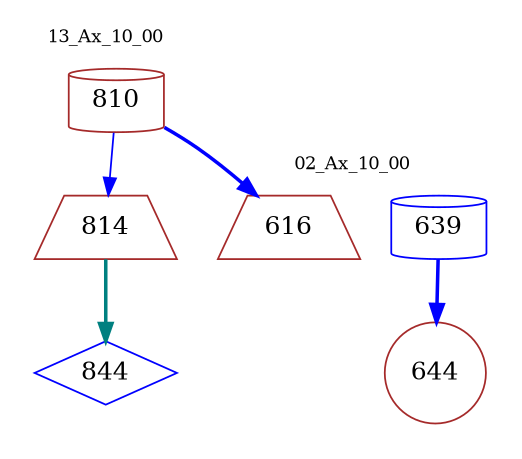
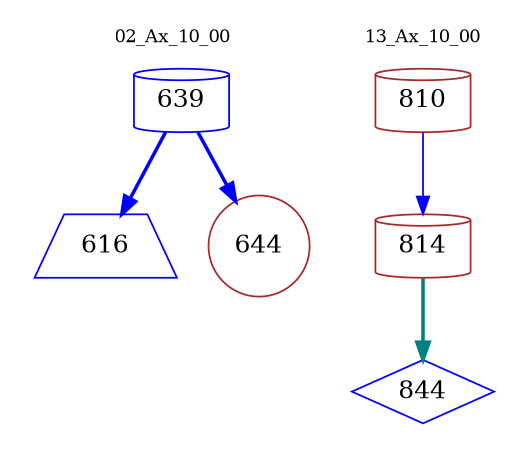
edge "810" -> "616": now "639" -> "616"
node "814": shape trapezium -> cylinder
node "616": color brown -> blue
